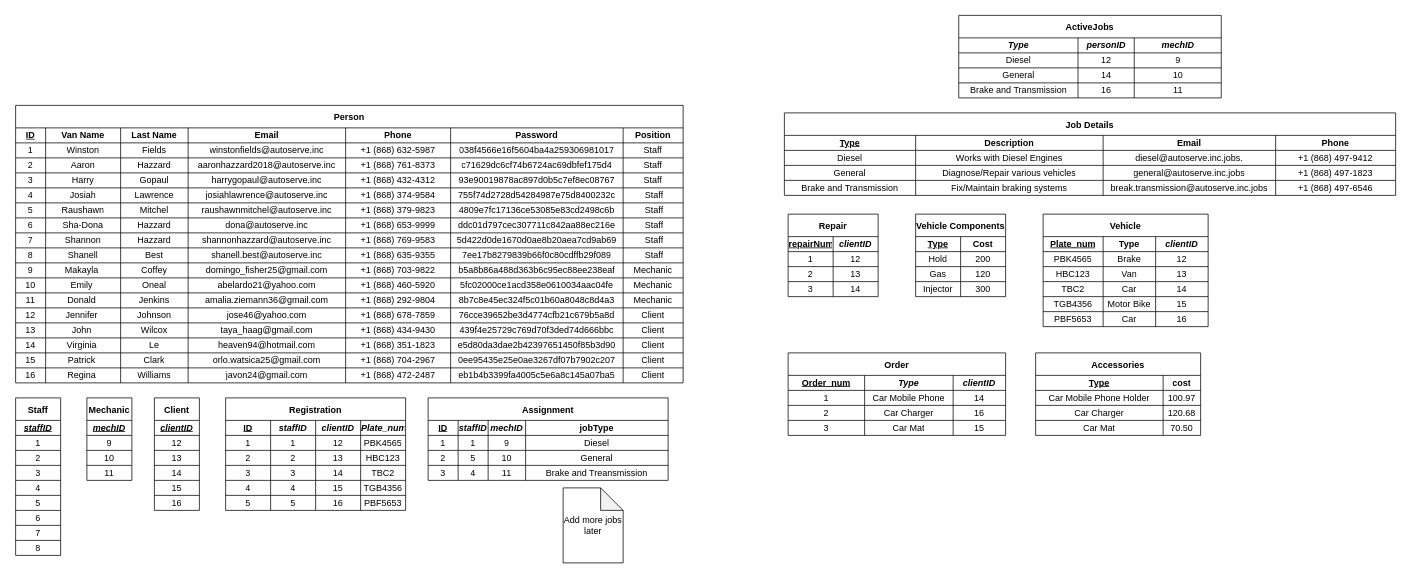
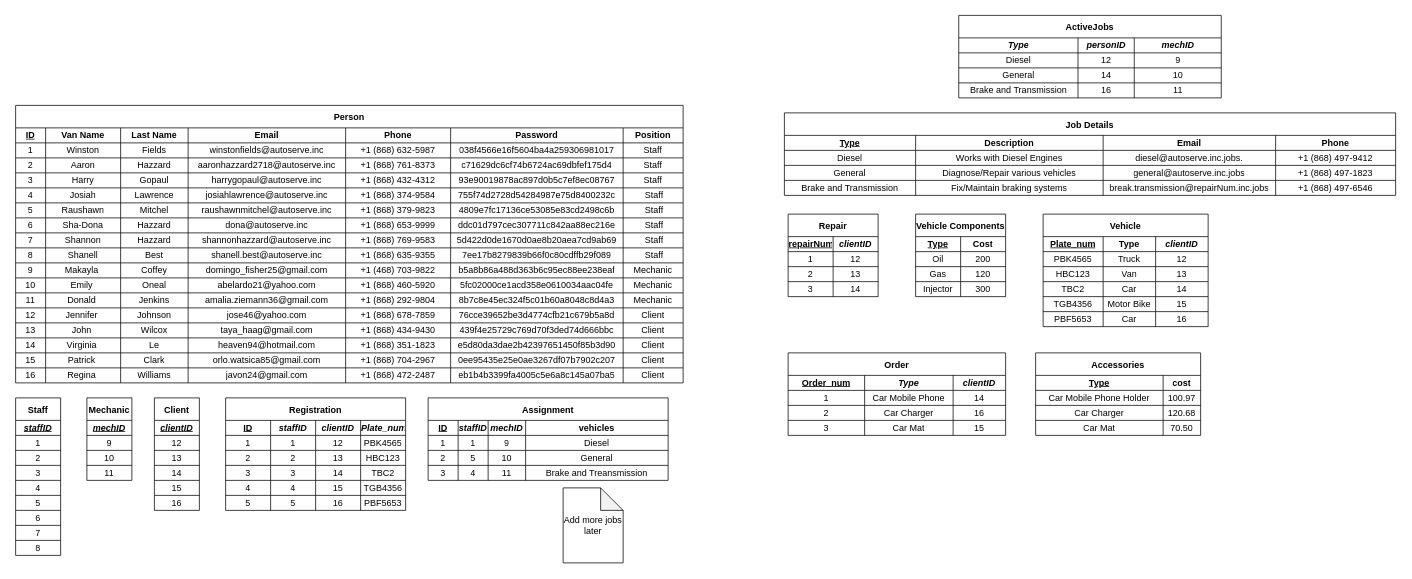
node "aaronhazzard2018@autoserve.inc": label "aaronhazzard2018@autoserve.inc" -> "aaronhazzard2718@autoserve.inc"
node "break.transmission@autoserve.inc.jobs": label "break.transmission@autoserve.inc.jobs" -> "break.transmission@repairNum.inc.jobs"
node "Hold": label "Hold" -> "Oil"
node "Brake": label "Brake" -> "Truck"
node "+1 (868) 703-9822": label "+1 (868) 703-9822" -> "+1 (468) 703-9822"
node "orlo.watsica25@gmail.com": label "orlo.watsica25@gmail.com" -> "orlo.watsica85@gmail.com"
node "jobType": label "jobType" -> "vehicles"
